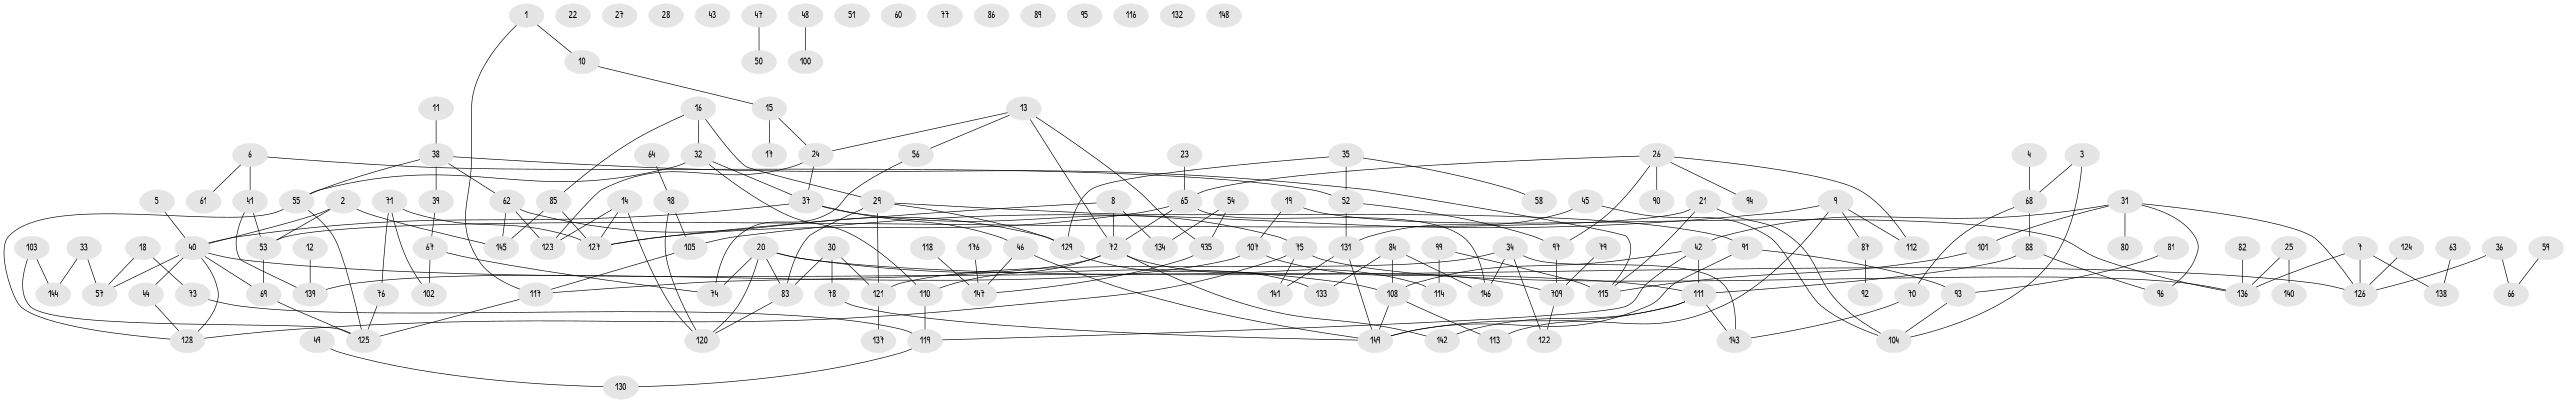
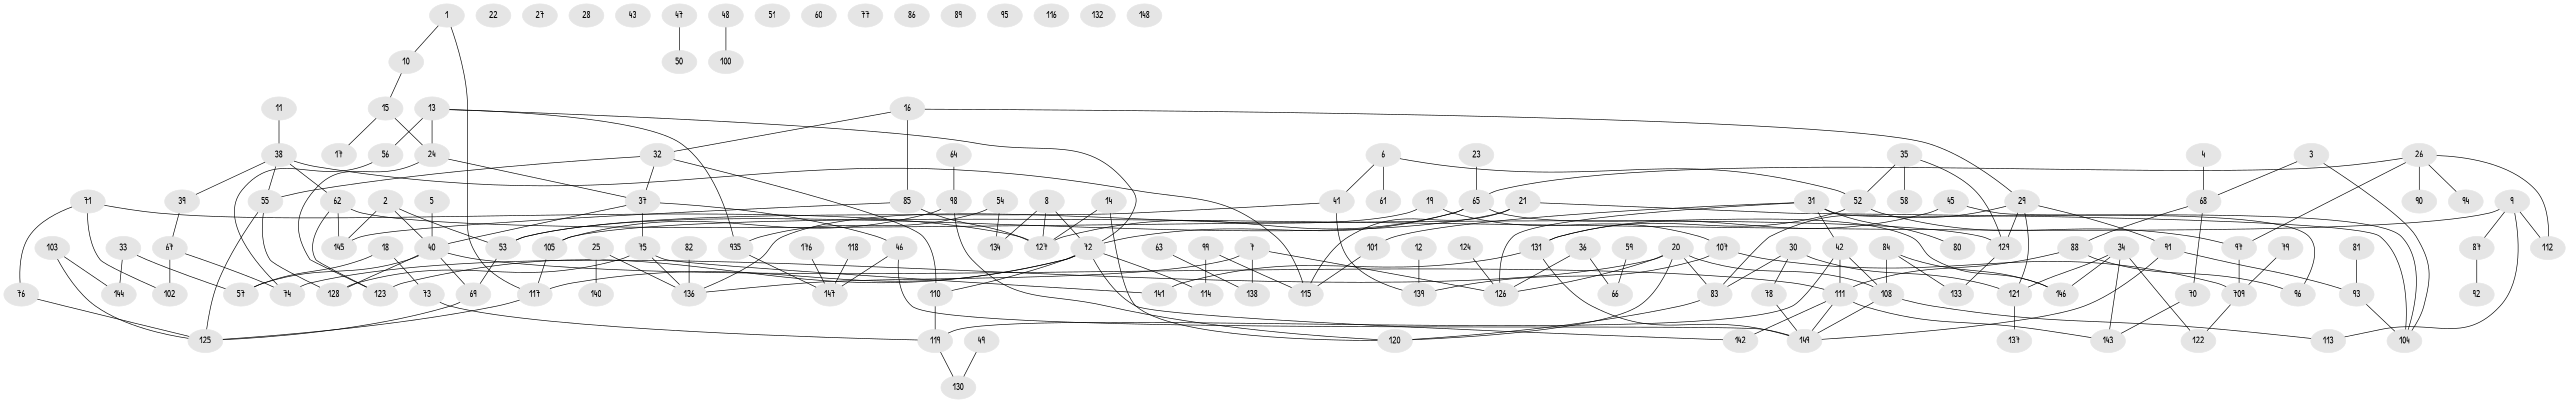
edge "14" -- "123": now "72" -- "123"
node "44": removed
